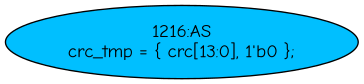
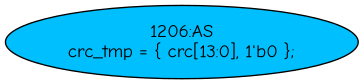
node "1216:AS crc_tmp = { crc[13:0], 1'b0 };": label "1216:AS crc_tmp = { crc[13:0], 1'b0 };" -> "1206:AS crc_tmp = { crc[13:0], 1'b0 };"
